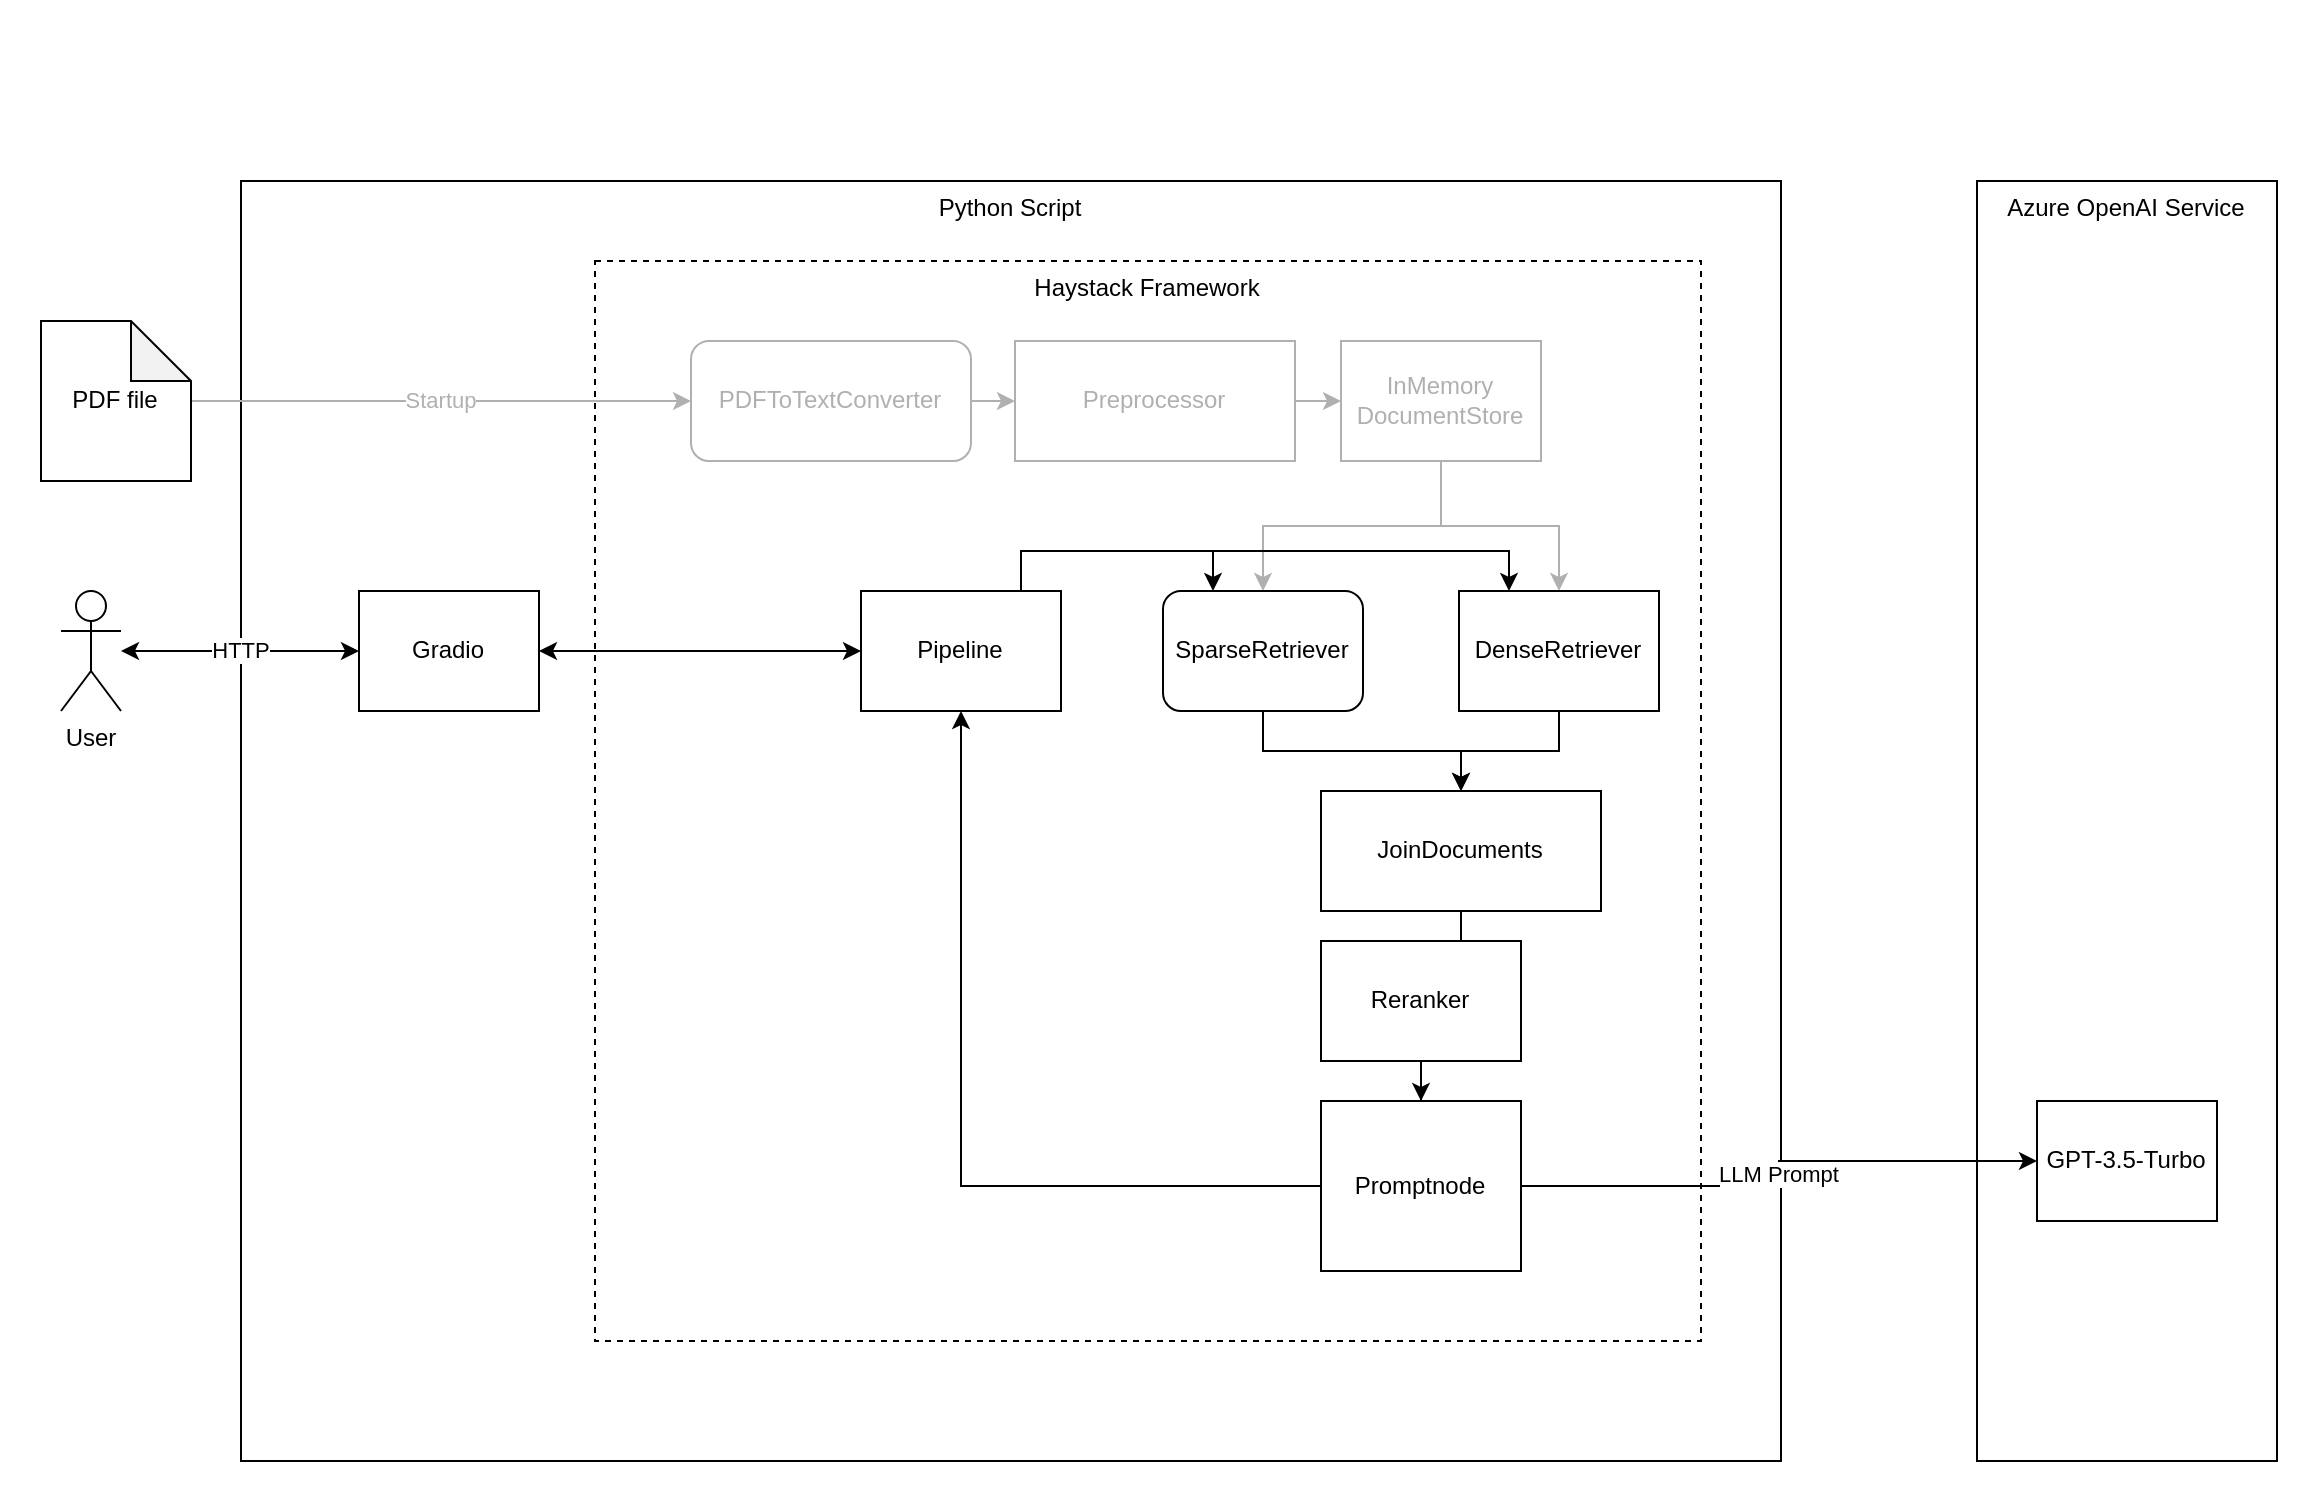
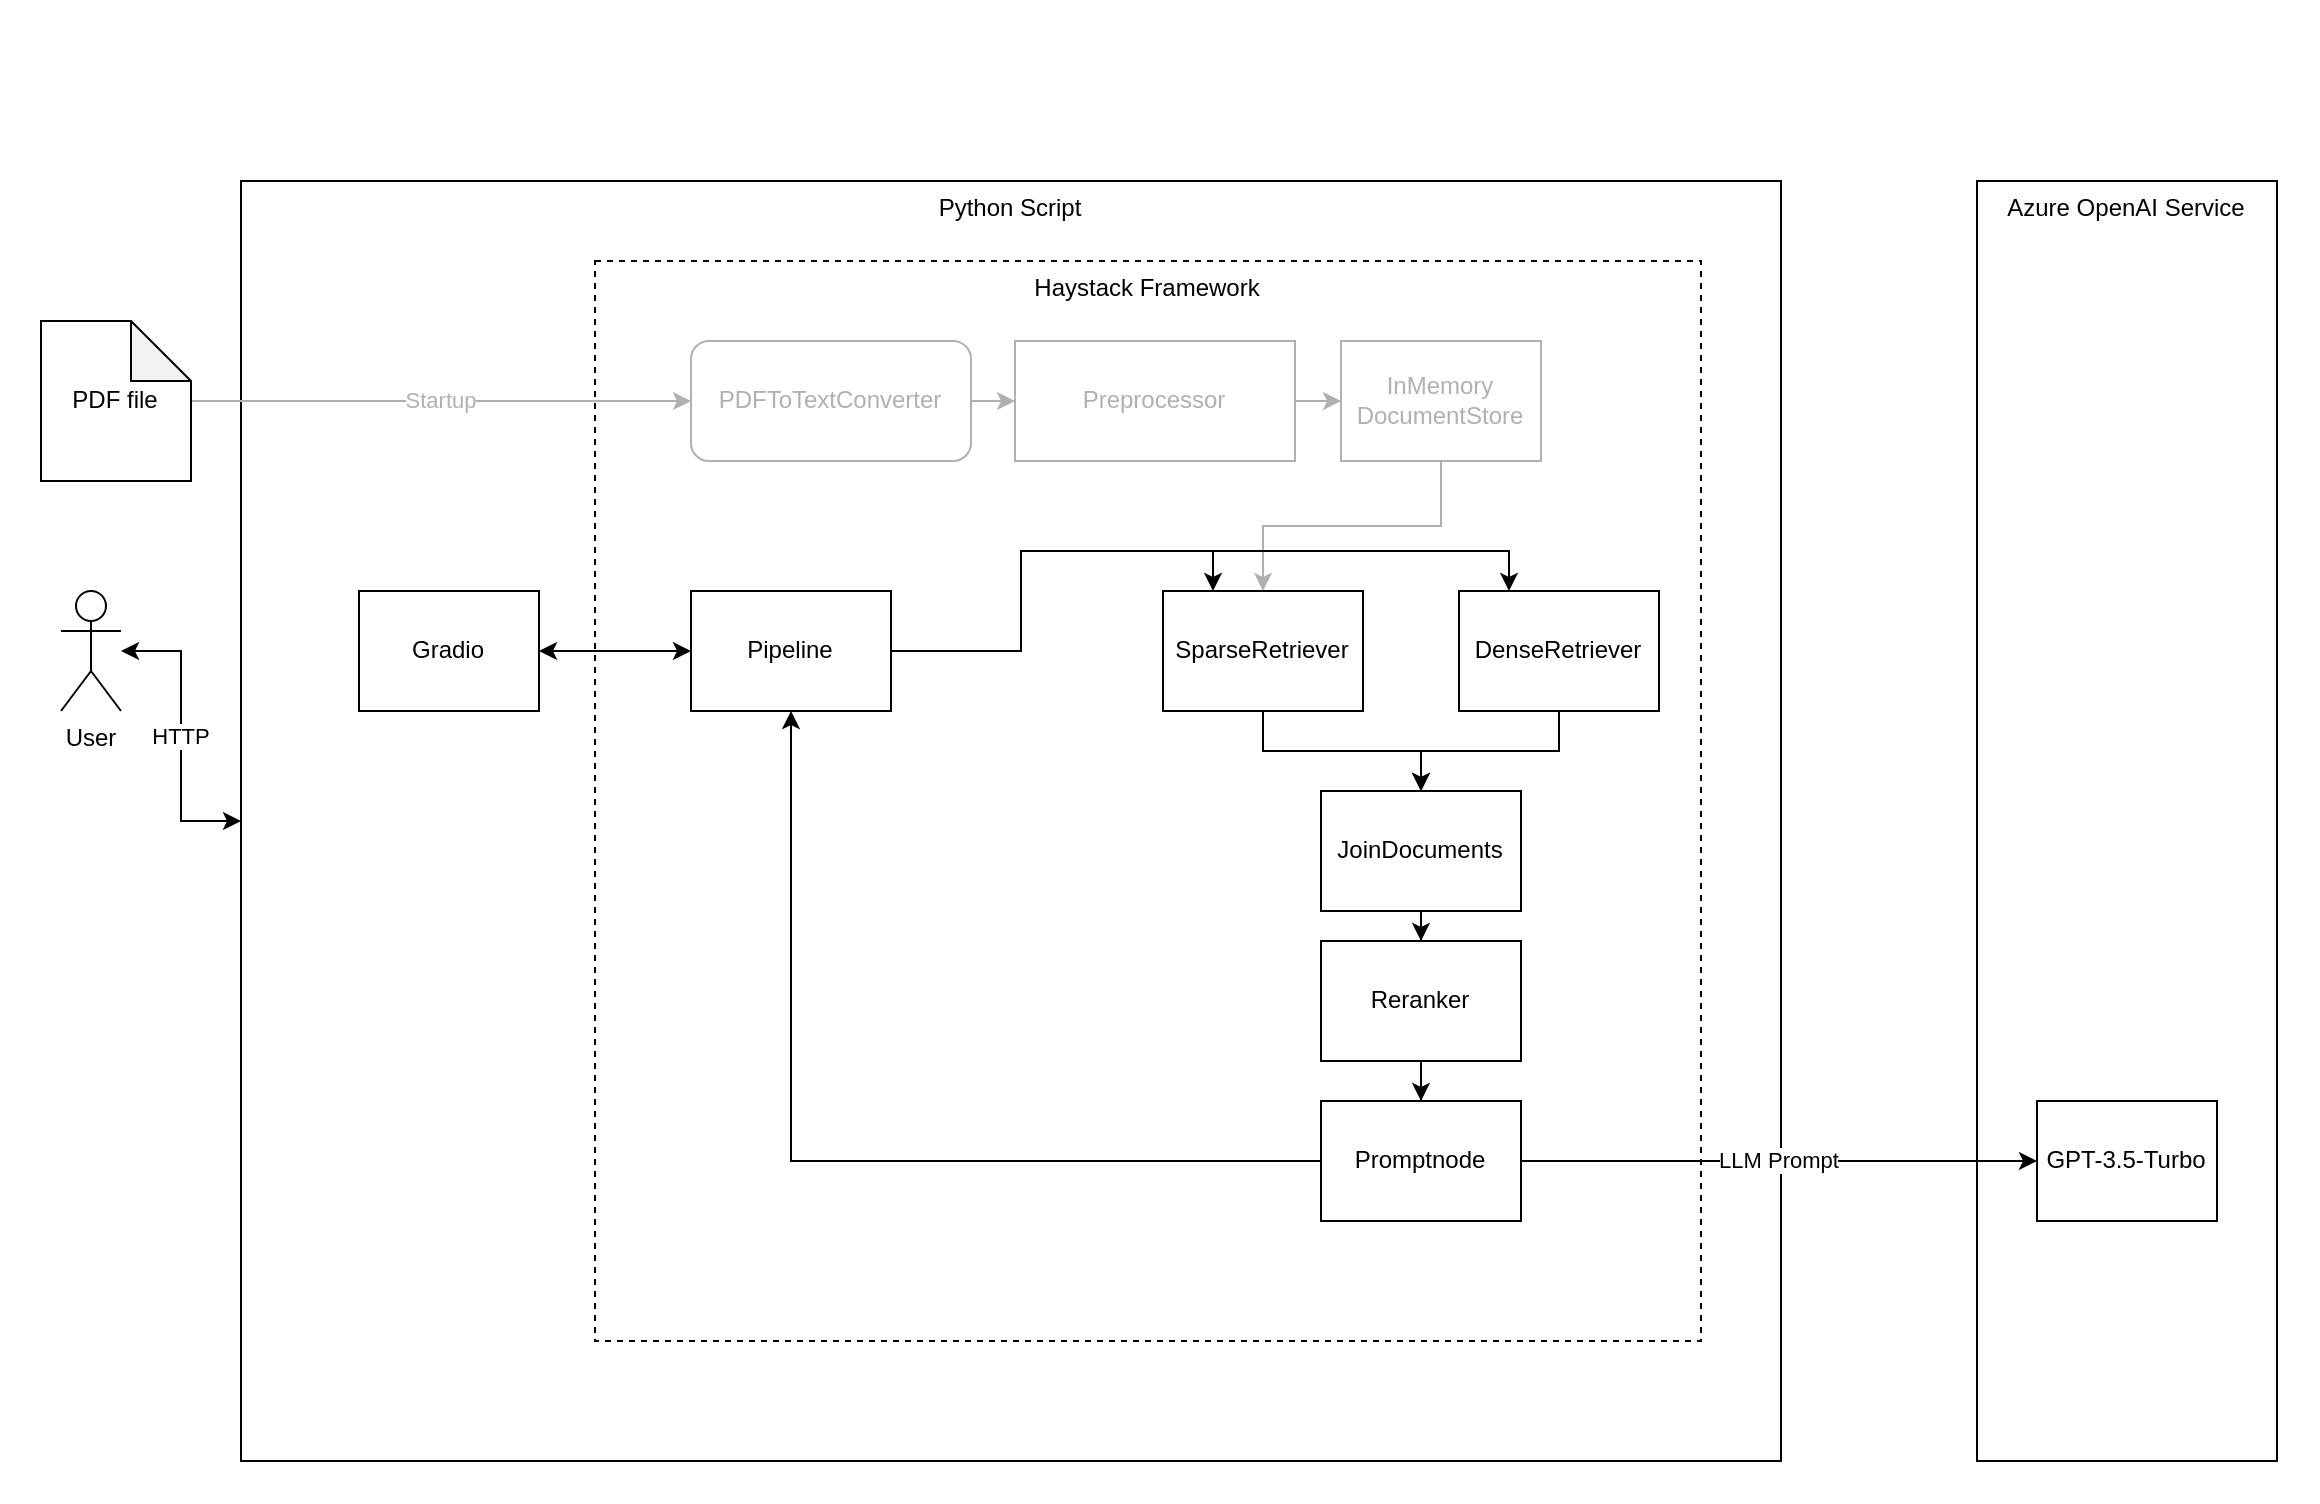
edge "InMemory DocumentStore" -> "DenseRetriever": removed
edge "User" -- "Gradio": now "User" -- "Python Script"
node "Pipeline": moved (961, 651) -> (791, 651)
node "SparseRetriever": shape rounded rectangle -> rectangle
node "JoinDocuments": size 280x120 -> 200x120
node "Promptnode": size 200x170 -> 200x120
